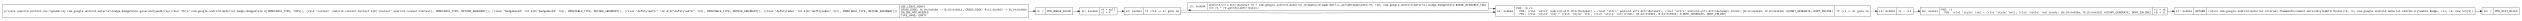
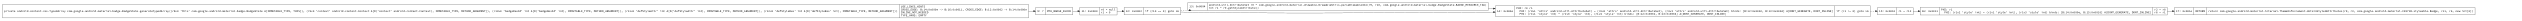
node "10: ?": removed
